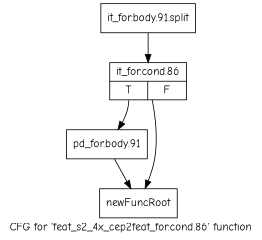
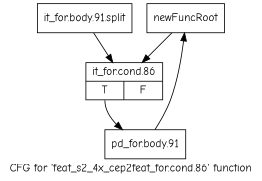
edge "it_for.cond.86" -> "newFuncRoot": reversed
